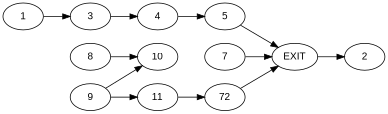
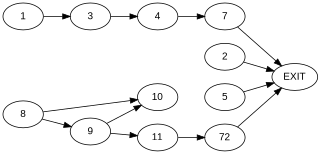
edge "4" -> "5": now "4" -> "7"
edge "EXIT" -> "2": reversed
edge "8" -> "9": added
